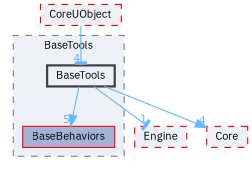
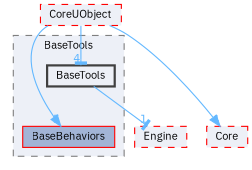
edge "BaseTools" -> "BaseBehaviors": now "CoreUObject" -> "BaseBehaviors"
edge "BaseTools" -> "Core": now "CoreUObject" -> "Core"
